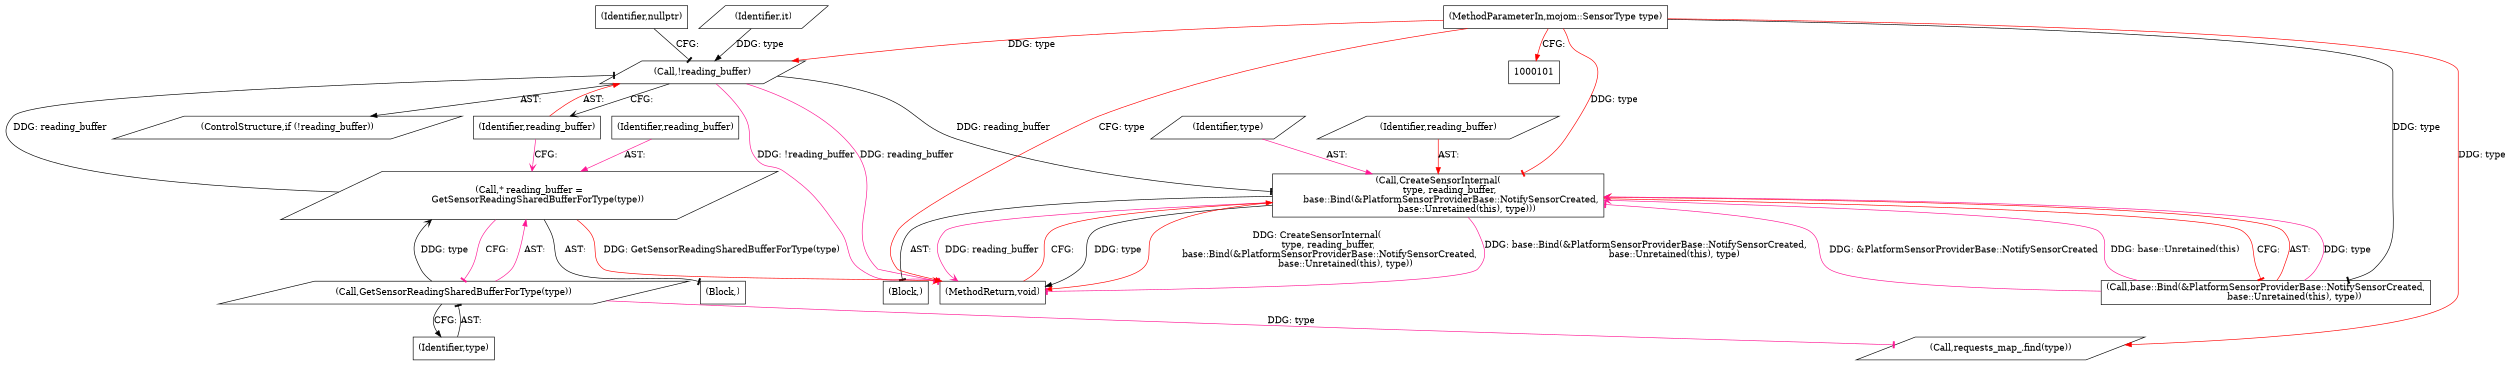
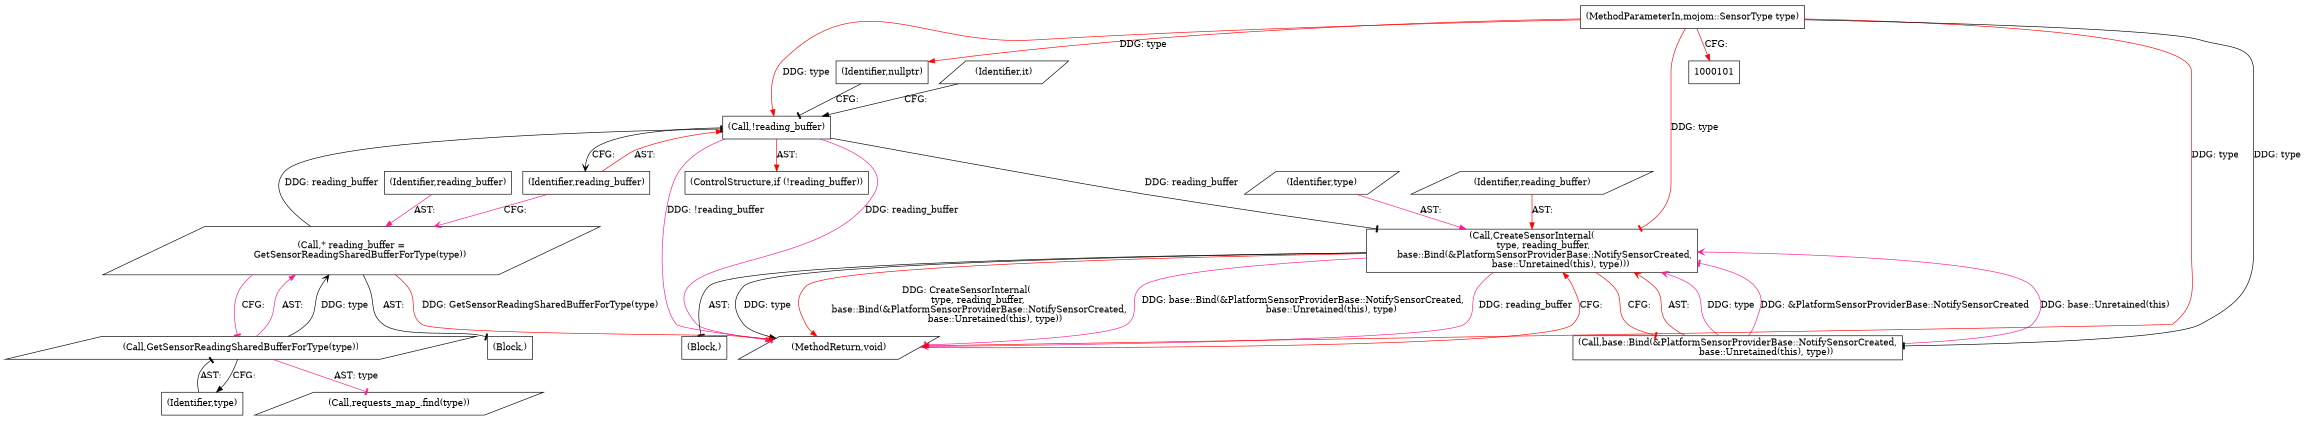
edge "(Identifier,it)" -> "(Call,!reading_buffer)": label "DDG: type" -> "CFG: "
edge "(MethodParameterIn,mojom::SensorType type)" -> "(Call,requests_map_.find(type))": now "(MethodParameterIn,mojom::SensorType type)" -> "(Identifier,nullptr)"
node "(Call,!reading_buffer)": shape parallelogram -> box
edge "(Call,!reading_buffer)" -> "(ControlStructure,if (!reading_buffer))": color black -> red
node "(ControlStructure,if (!reading_buffer))": shape parallelogram -> box
edge "(MethodParameterIn,mojom::SensorType type)" -> "(MethodReturn,void)": label "CFG: type" -> "DDG: type"
node "(MethodReturn,void)": shape box -> parallelogram
edge "(Call,GetSensorReadingSharedBufferForType(type))" -> "(Call,requests_map_.find(type))": label "DDG: type" -> "AST: type"
